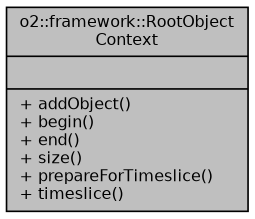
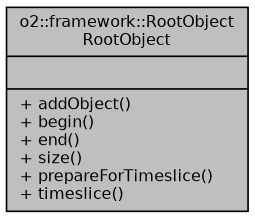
node "o2::framework::RootObject": text "Context" -> "RootObject"
